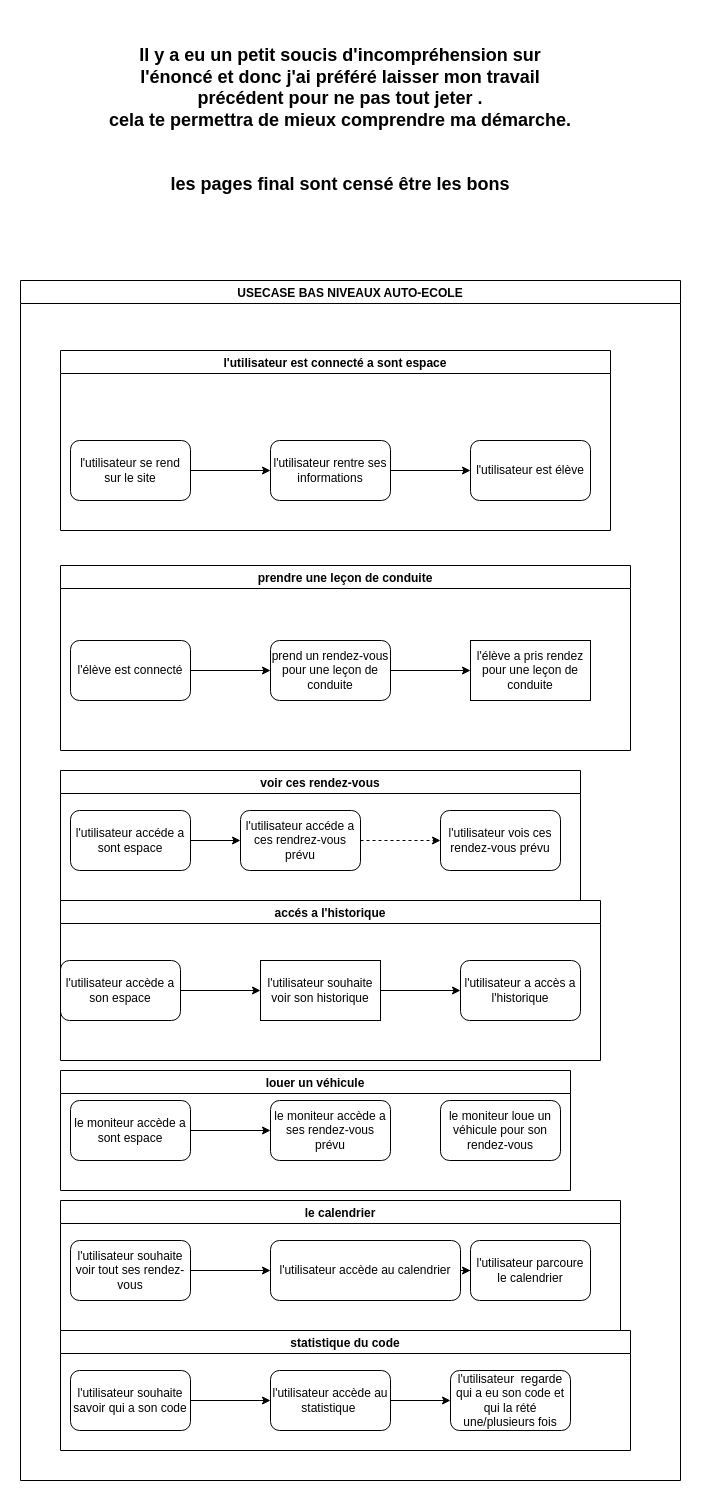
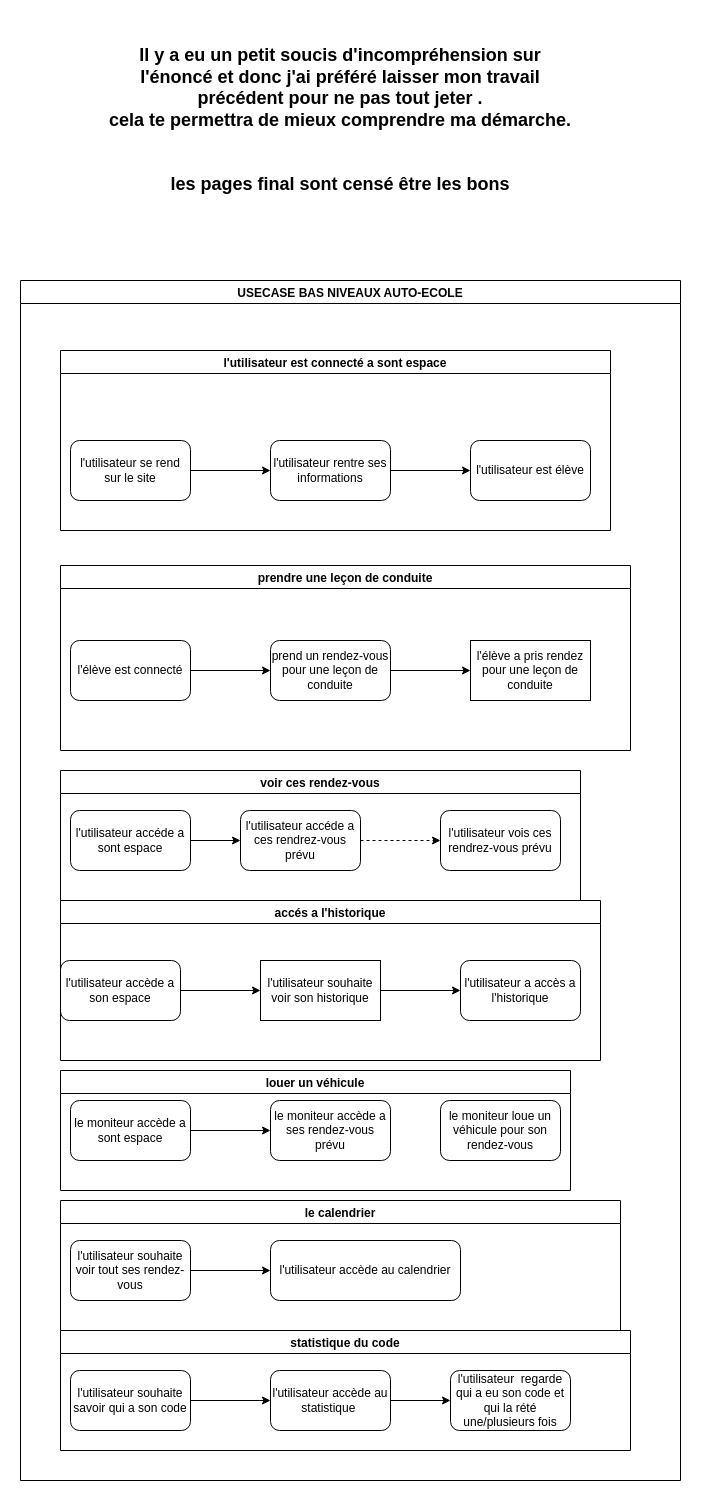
node "l'utilisateur vois ces rendez-vous prévu": label "l'utilisateur vois ces rendez-vous prévu" -> "l'utilisateur vois ces rendrez-vous prévu"
edge "l'utilisateur accède au calendrier" -> "l'utilisateur parcoure le calendrier": removed
node "l'utilisateur parcoure le calendrier": removed
